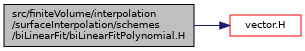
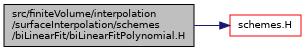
node "vector.H": label "vector.H" -> "schemes.H"
